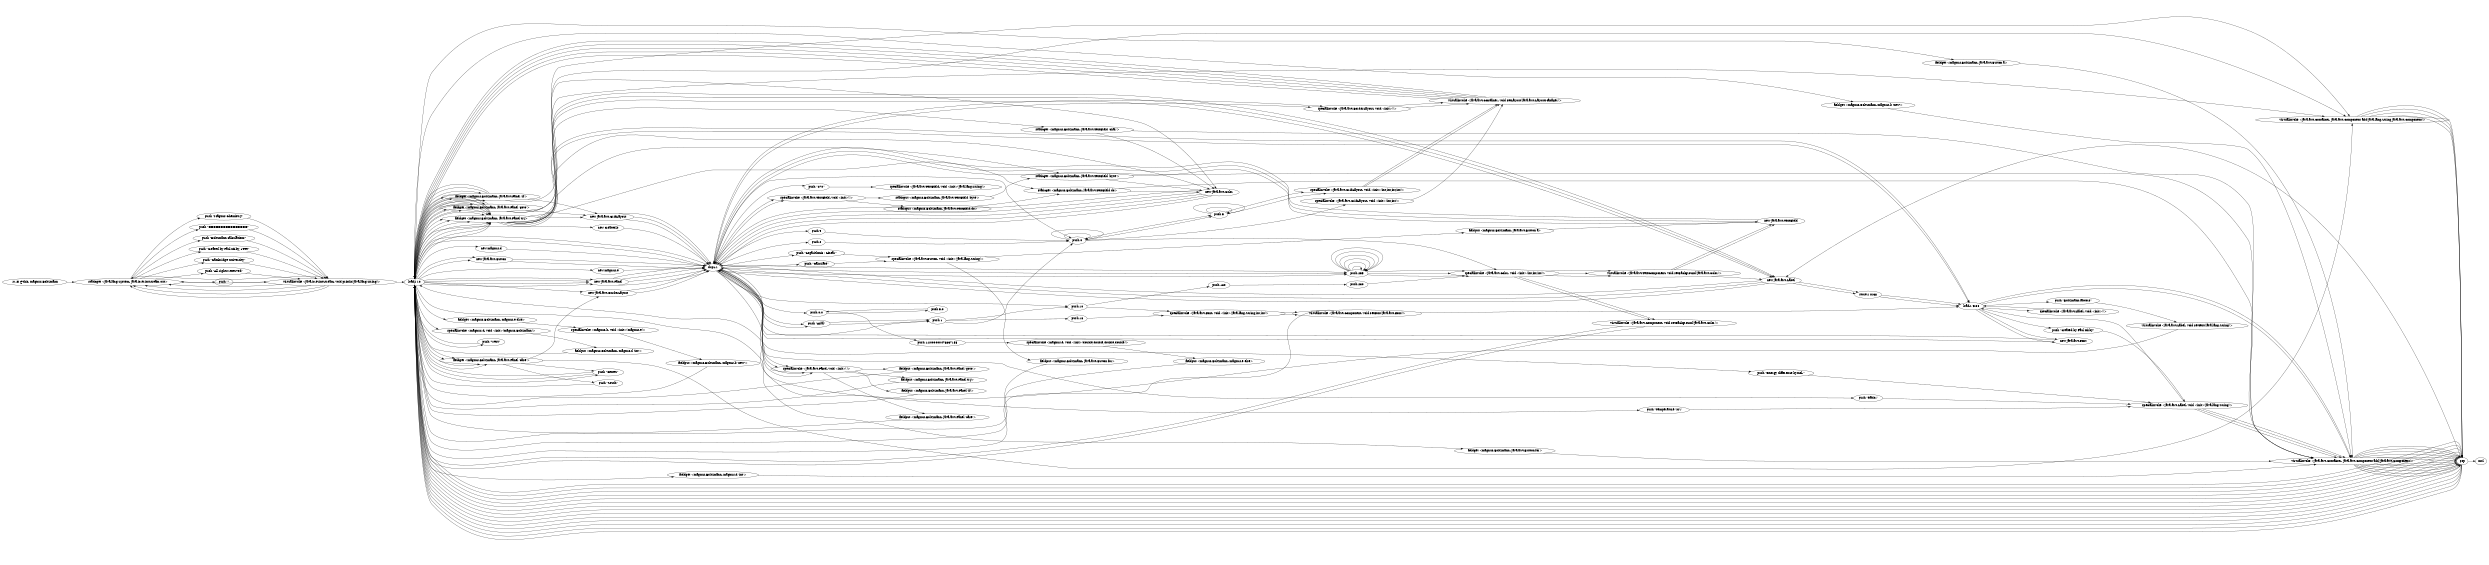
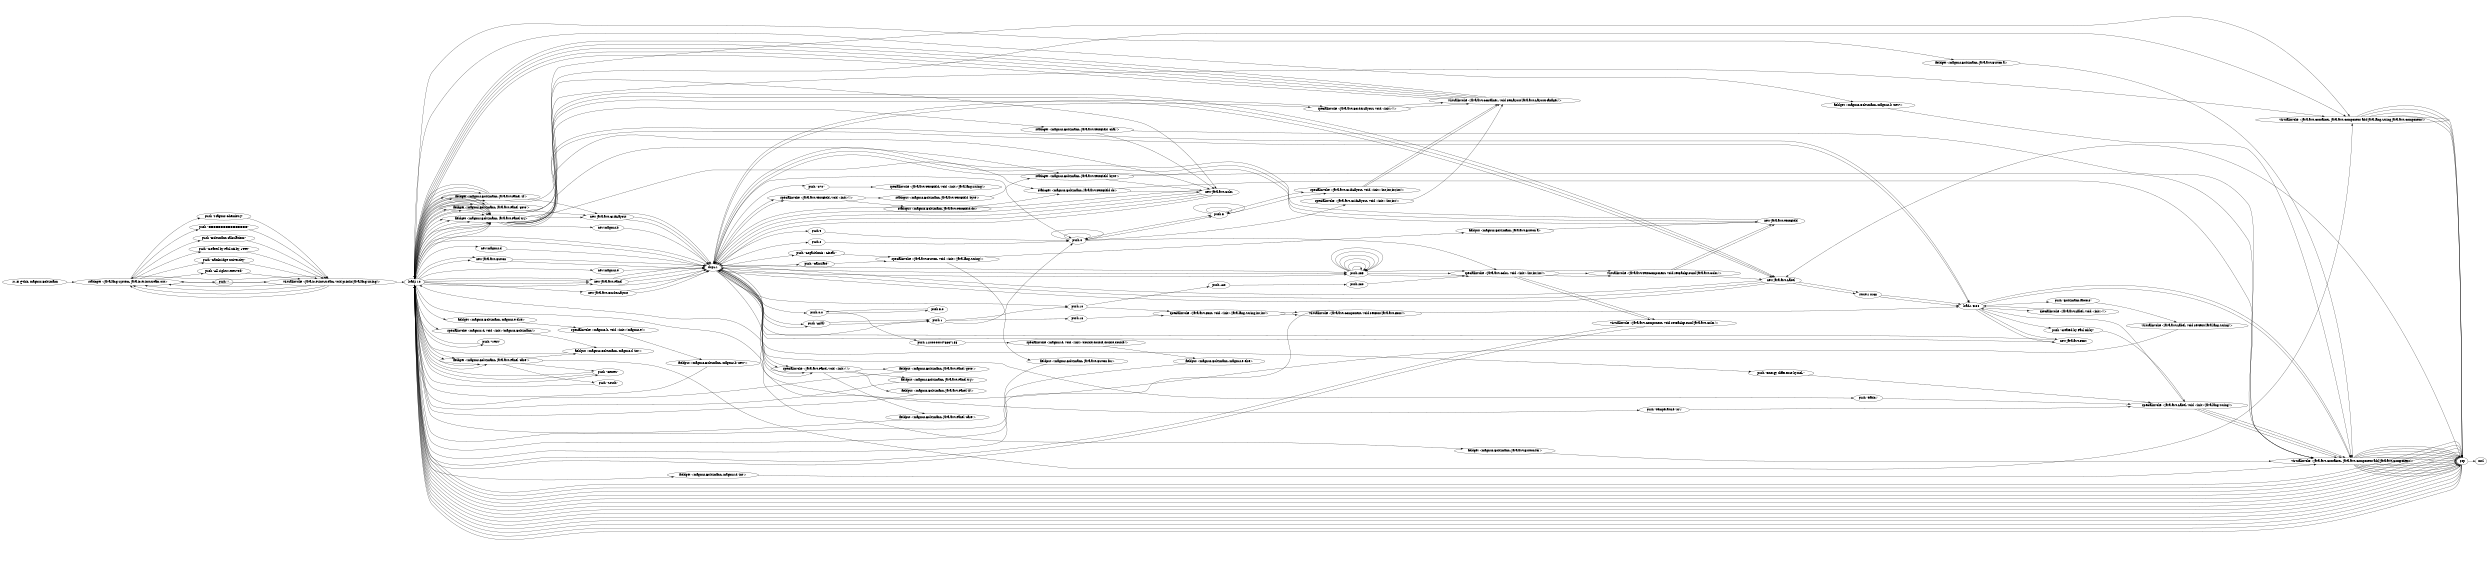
node "new created.b": label "new created.b" -> "new magnus.b"
edge "fieldget <magnus.Boltzmann: java.awt.Panel 'case'>" -> "new java.awt.BorderLayout": now "fieldget <magnus.Boltzmann: java.awt.Panel 'case'>" -> "fieldput <magnus.Boltzmann: magnus.d 'int'>"
